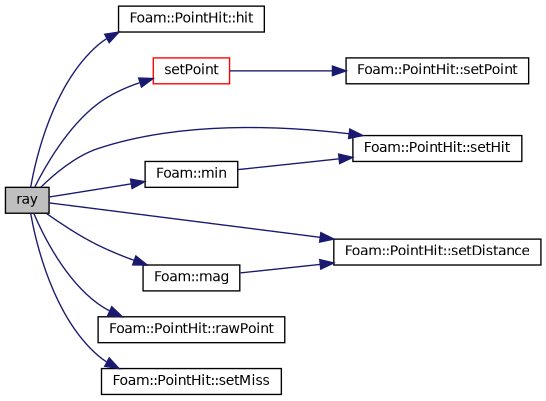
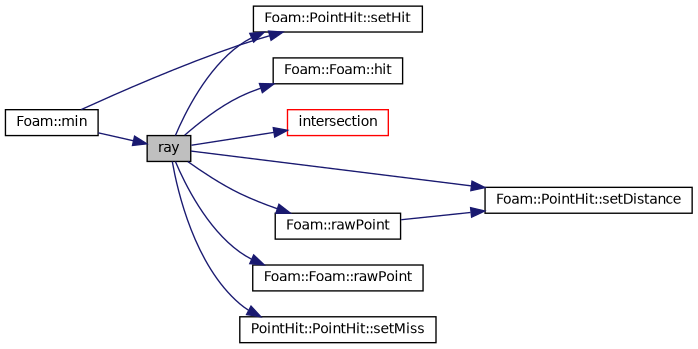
node "Foam::PointHit::hit": label "Foam::PointHit::hit" -> "Foam::Foam::hit"
node "setPoint": label "setPoint" -> "intersection"
node "Foam::PointHit::setPoint": removed
edge "ray" -> "Foam::min": reversed
node "Foam::mag": label "Foam::mag" -> "Foam::rawPoint"
node "Foam::PointHit::rawPoint": label "Foam::PointHit::rawPoint" -> "Foam::Foam::rawPoint"
node "Foam::PointHit::setMiss": label "Foam::PointHit::setMiss" -> "PointHit::PointHit::setMiss"
